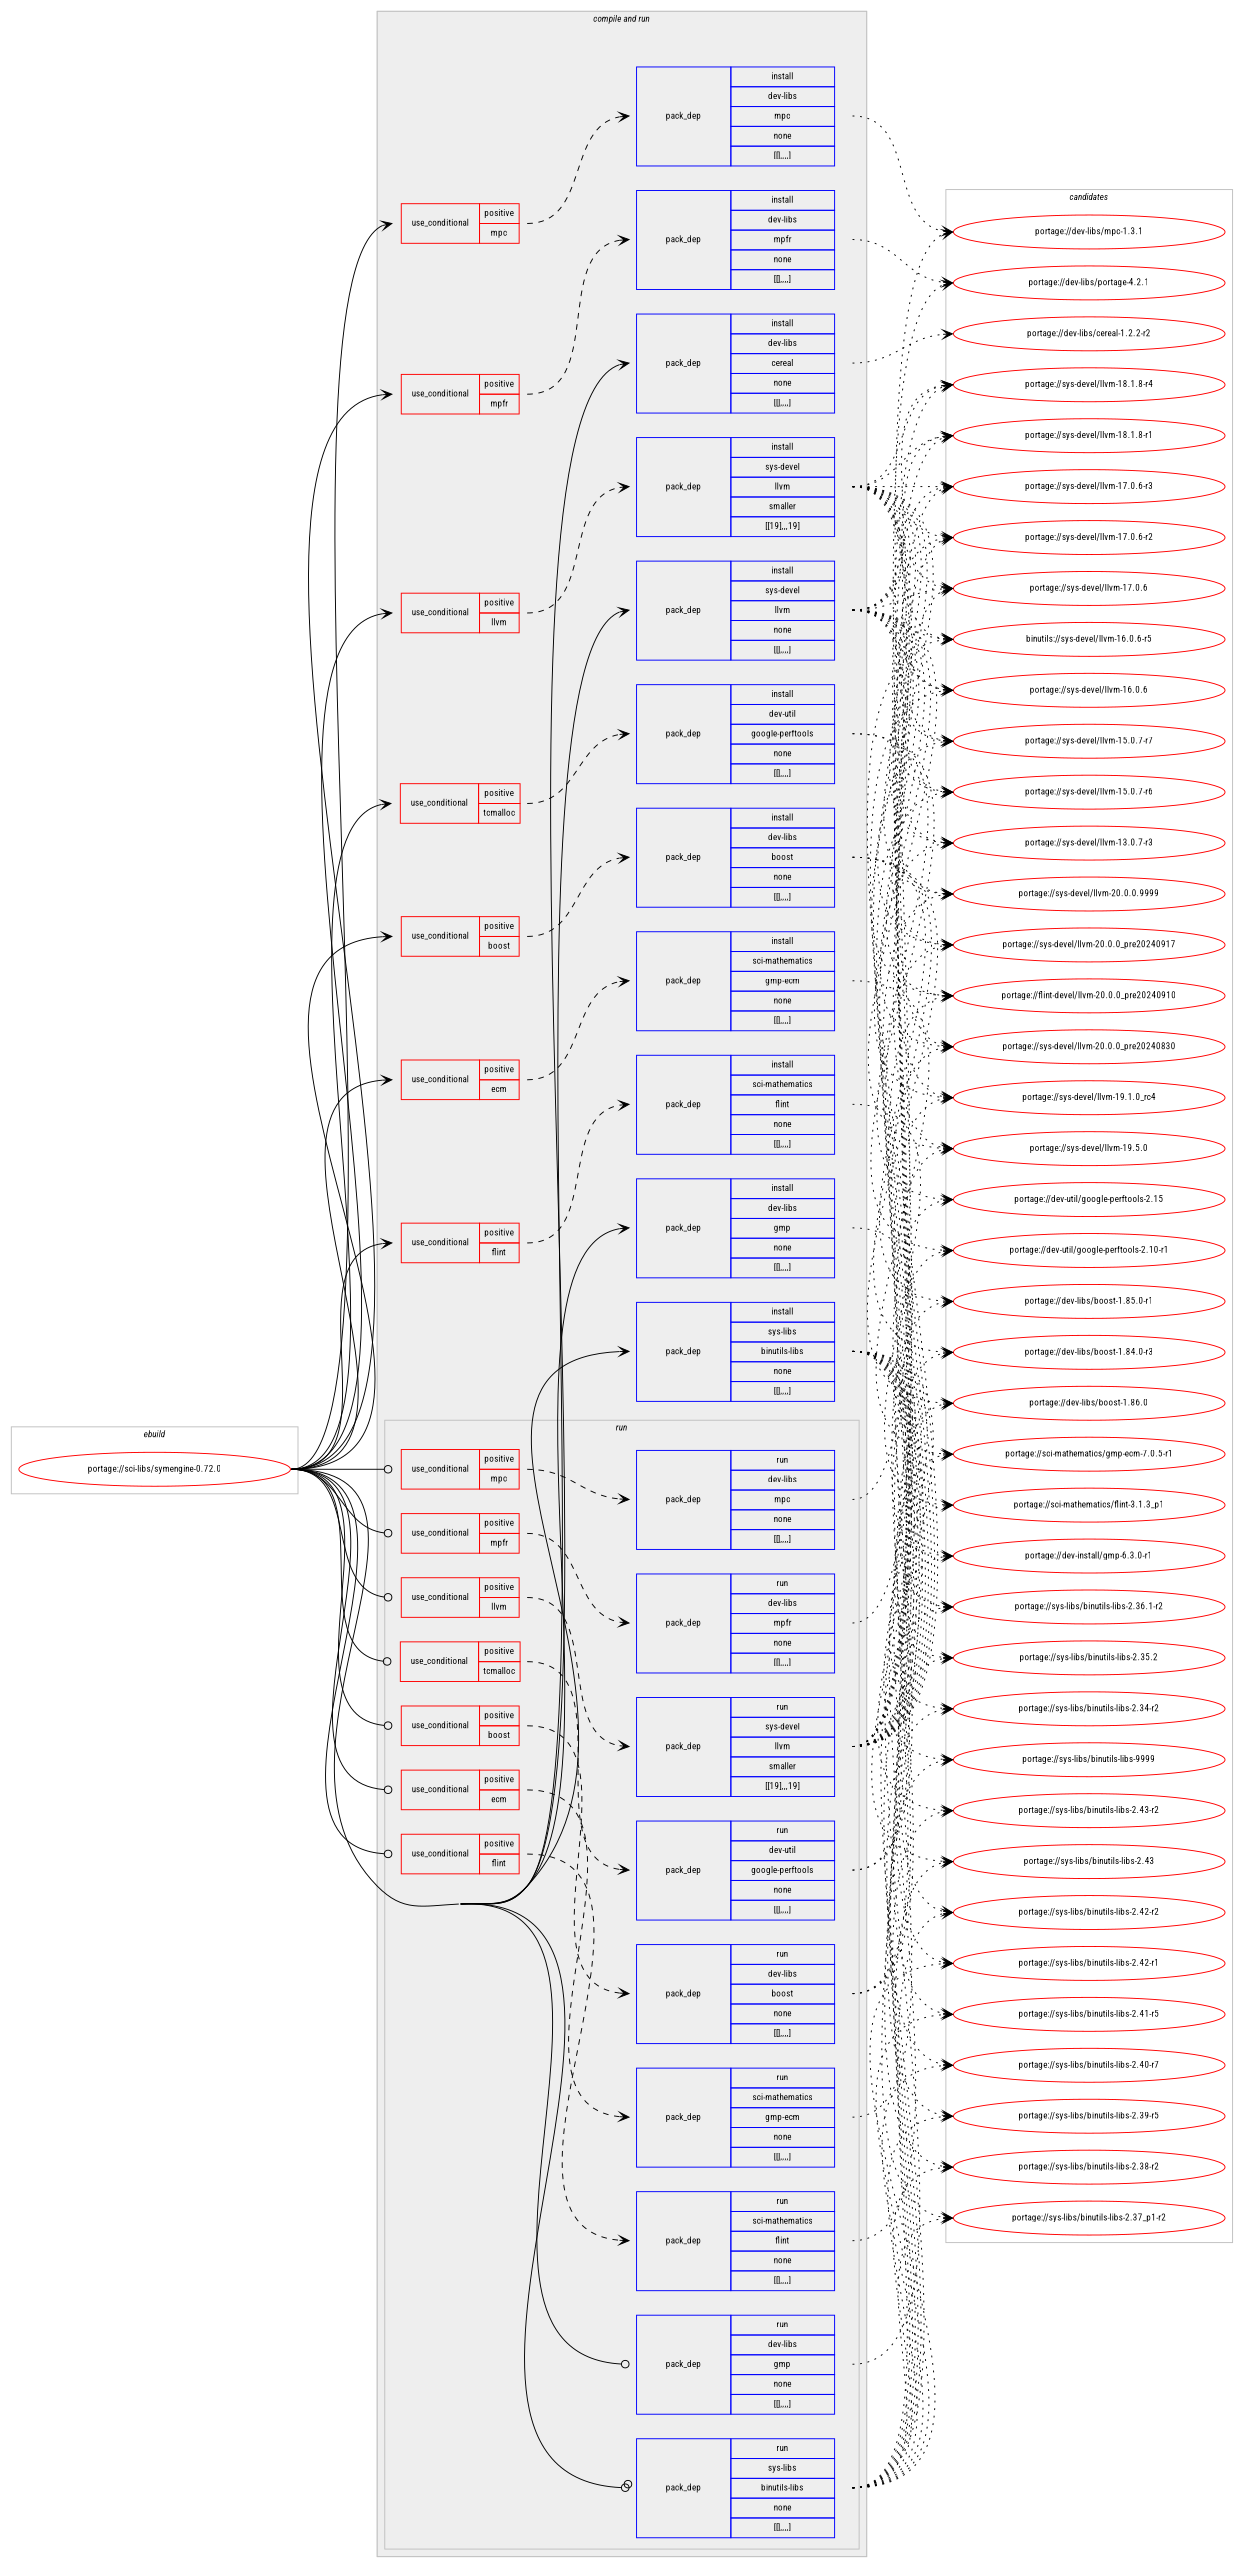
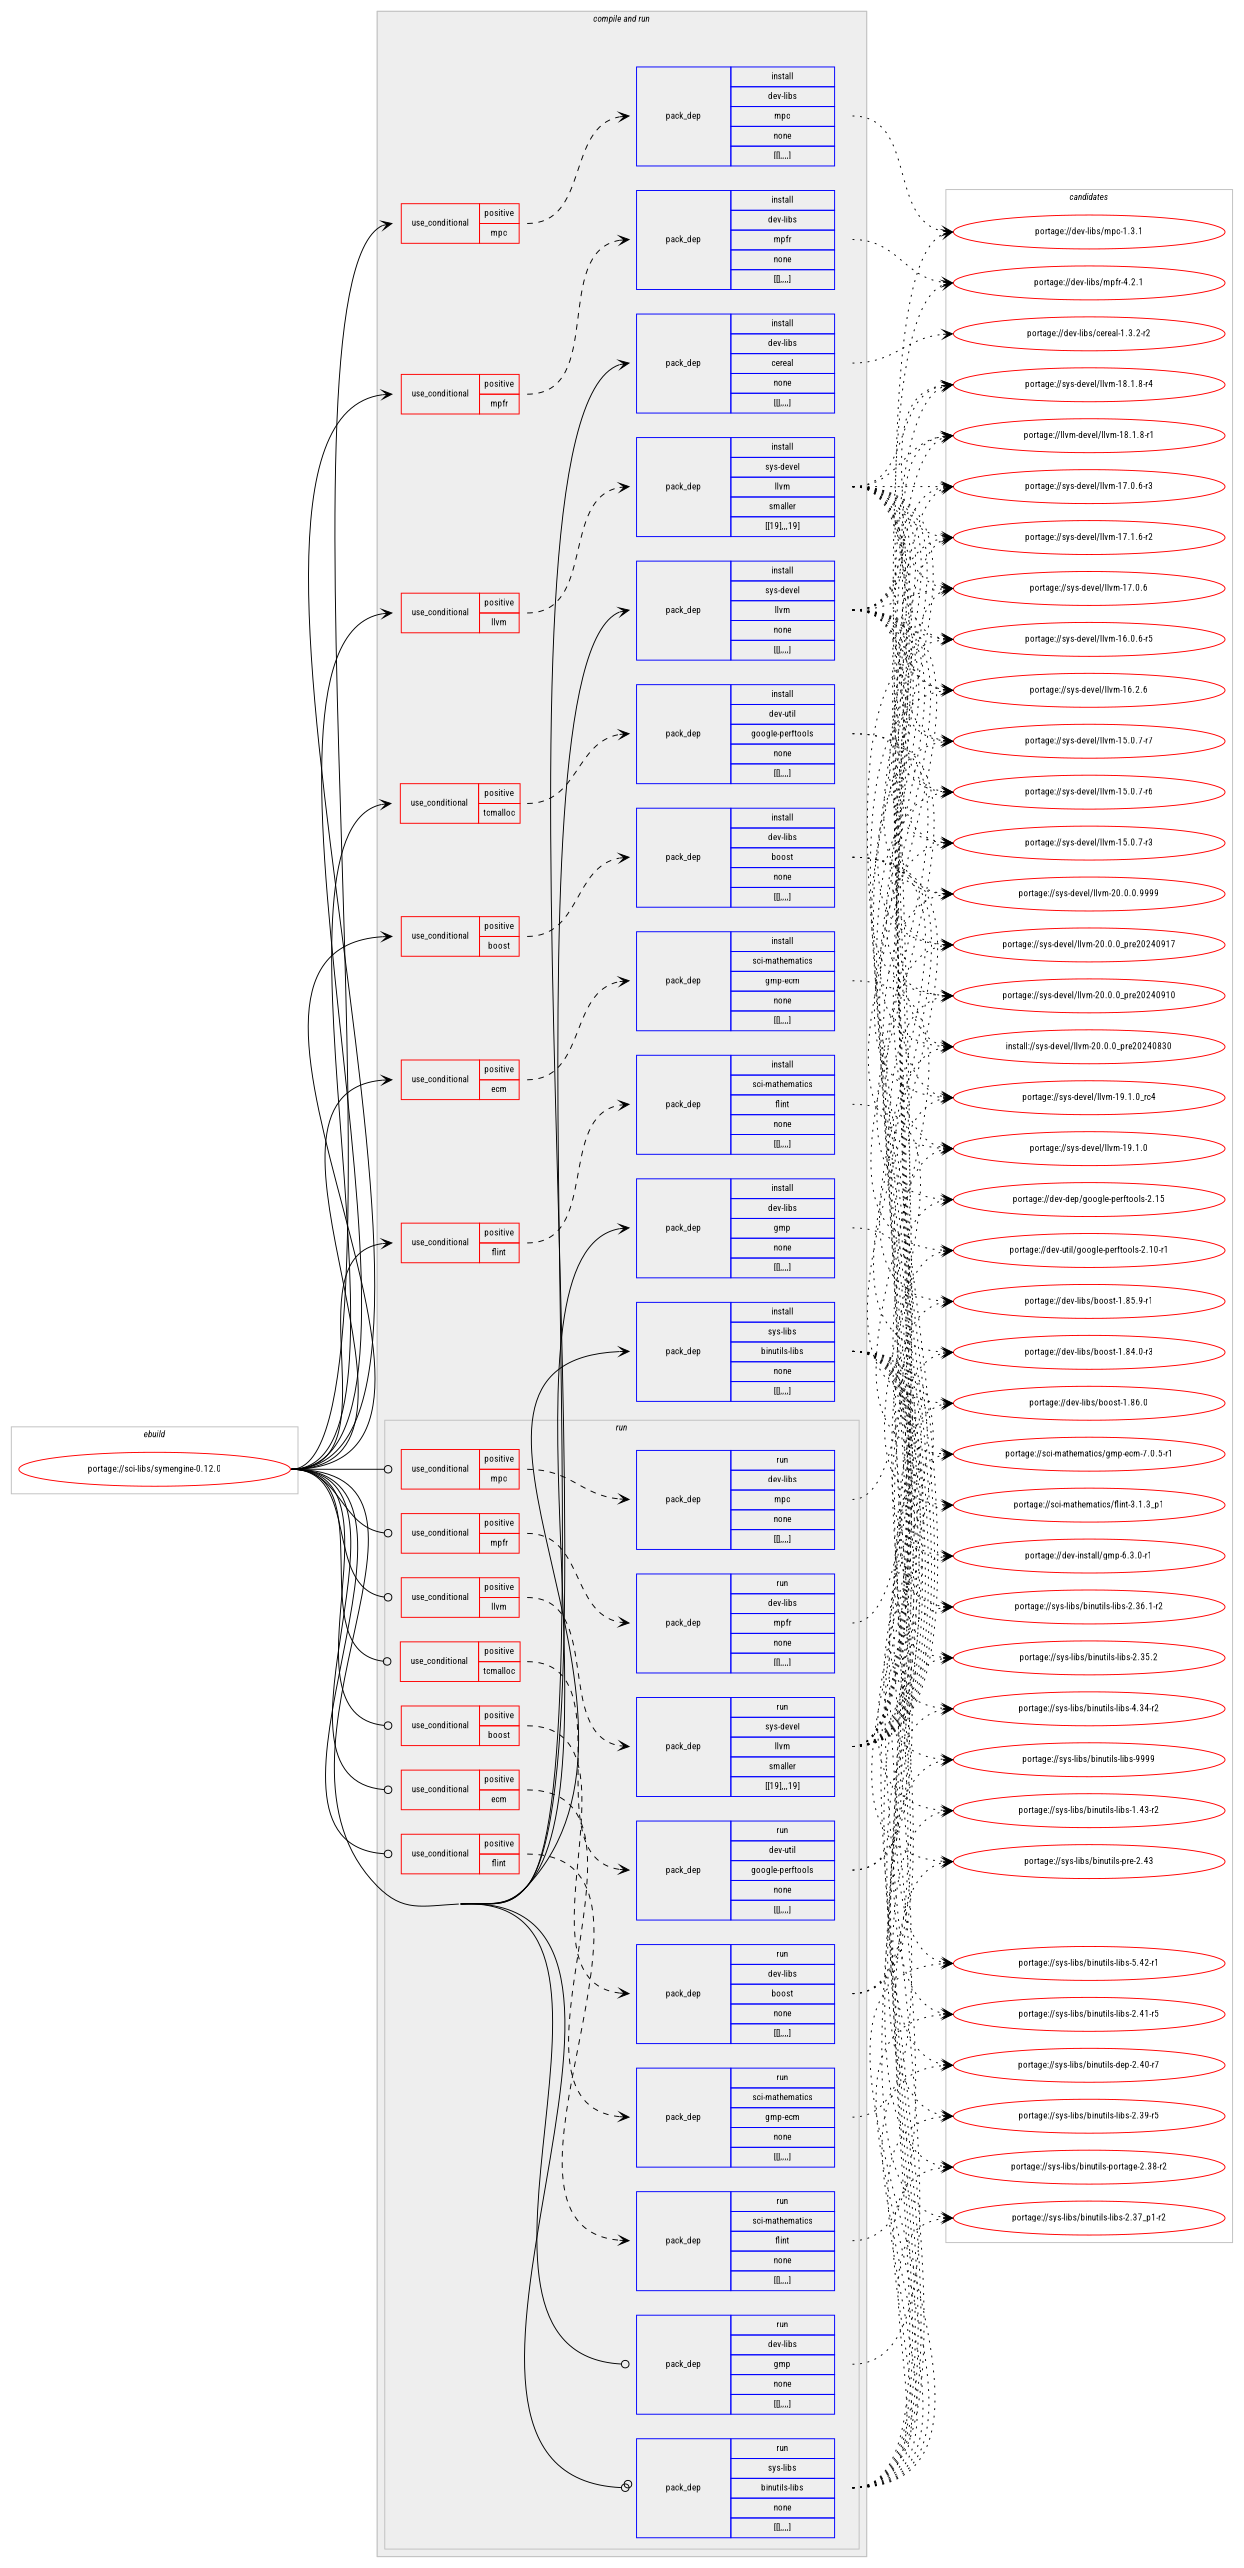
node "portage://dev-libs/portage-4.2.1": label "portage://dev-libs/portage-4.2.1" -> "portage://dev-libs/mpfr-4.2.1"
node "portage://dev-libs/cereal-1.2.2-r2": label "portage://dev-libs/cereal-1.2.2-r2" -> "portage://dev-libs/cereal-1.3.2-r2"
node "portage://sys-devel/llvm-18.1.8-r1": label "portage://sys-devel/llvm-18.1.8-r1" -> "portage://llvm-devel/llvm-18.1.8-r1"
node "portage://sys-devel/llvm-17.0.6-r2": label "portage://sys-devel/llvm-17.0.6-r2" -> "portage://sys-devel/llvm-17.1.6-r2"
node "binutils://sys-devel/llvm-16.0.6-r5": label "binutils://sys-devel/llvm-16.0.6-r5" -> "portage://sys-devel/llvm-16.0.6-r5"
node "portage://sys-devel/llvm-16.0.6": label "portage://sys-devel/llvm-16.0.6" -> "portage://sys-devel/llvm-16.2.6"
node "portage://sys-devel/llvm-13.0.7-r3": label "portage://sys-devel/llvm-13.0.7-r3" -> "portage://sys-devel/llvm-15.0.7-r3"
node "portage://flint-devel/llvm-20.0.0_pre20240910": label "portage://flint-devel/llvm-20.0.0_pre20240910" -> "portage://sys-devel/llvm-20.0.0_pre20240910"
node "portage://sys-devel/llvm-20.0.0_pre20240830": label "portage://sys-devel/llvm-20.0.0_pre20240830" -> "install://sys-devel/llvm-20.0.0_pre20240830"
node "portage://sys-devel/llvm-19.5.0": label "portage://sys-devel/llvm-19.5.0" -> "portage://sys-devel/llvm-19.1.0"
node "portage://dev-util/google-perftools-2.15": label "portage://dev-util/google-perftools-2.15" -> "portage://dev-dep/google-perftools-2.15"
node "portage://dev-libs/boost-1.85.0-r1": label "portage://dev-libs/boost-1.85.0-r1" -> "portage://dev-libs/boost-1.85.9-r1"
node "portage://sci-libs/symengine-0.72.0": label "portage://sci-libs/symengine-0.72.0" -> "portage://sci-libs/symengine-0.12.0"
node "portage://sys-libs/binutils-libs-2.34-r2": label "portage://sys-libs/binutils-libs-2.34-r2" -> "portage://sys-libs/binutils-libs-4.34-r2"
node "portage://sys-libs/binutils-libs-2.43-r2": label "portage://sys-libs/binutils-libs-2.43-r2" -> "portage://sys-libs/binutils-libs-1.43-r2"
node "portage://sys-libs/binutils-libs-2.43": label "portage://sys-libs/binutils-libs-2.43" -> "portage://sys-libs/binutils-pre-2.43"
node "portage://sys-libs/binutils-libs-2.42-r2": removed
node "portage://sys-libs/binutils-libs-2.42-r1": label "portage://sys-libs/binutils-libs-2.42-r1" -> "portage://sys-libs/binutils-libs-5.42-r1"
node "portage://sys-libs/binutils-libs-2.40-r7": label "portage://sys-libs/binutils-libs-2.40-r7" -> "portage://sys-libs/binutils-dep-2.40-r7"
node "portage://sys-libs/binutils-libs-2.38-r2": label "portage://sys-libs/binutils-libs-2.38-r2" -> "portage://sys-libs/binutils-portage-2.38-r2"
